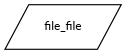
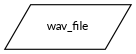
node "file_file": label "file_file" -> "wav_file"
